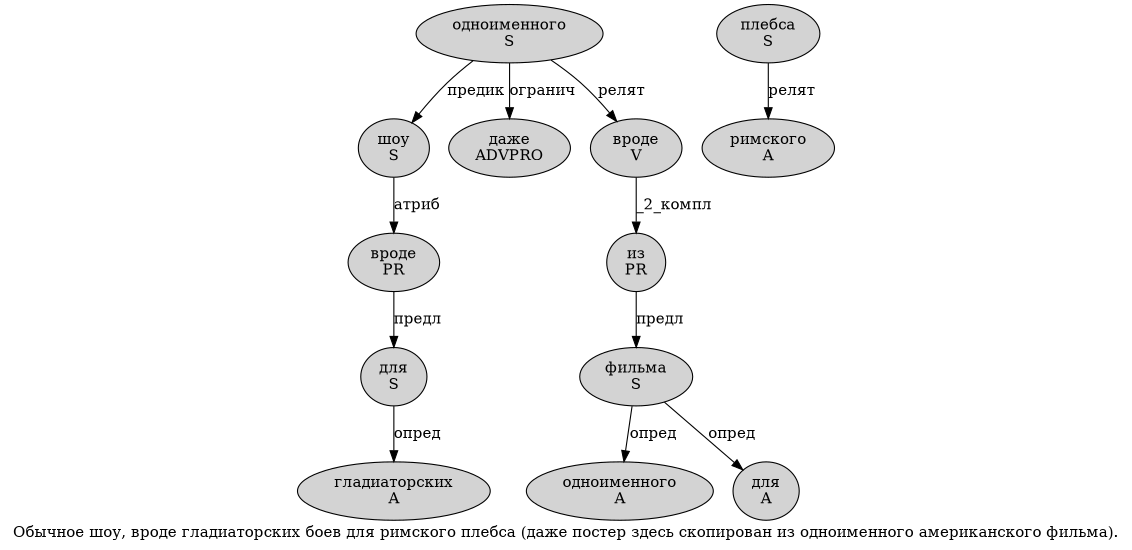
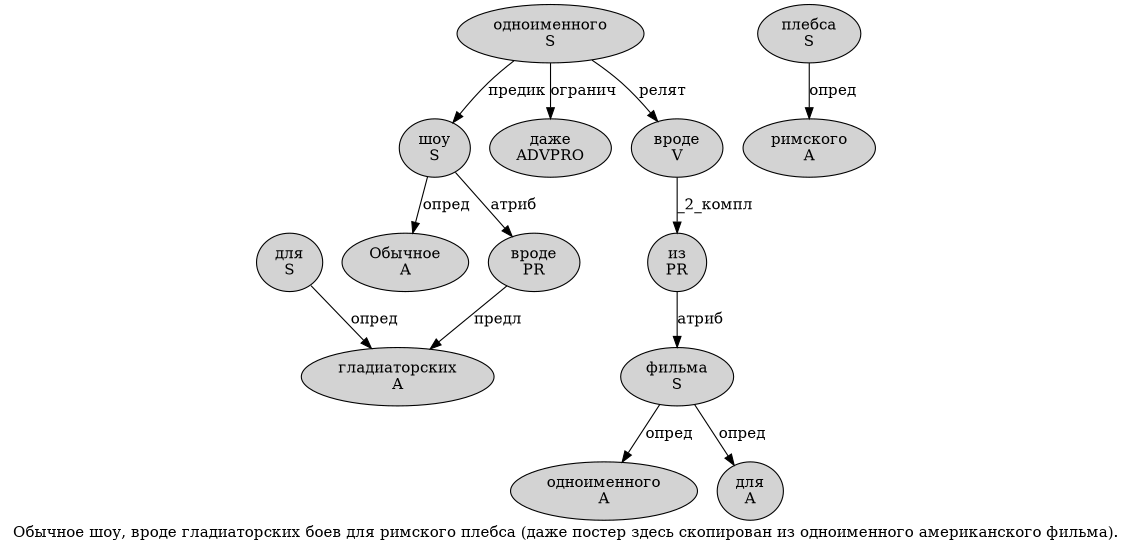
edge "плебса S" -> "римского A": label "релят" -> "опред"
node "Обычное A": added
edge "вроде PR" -> "для S": now "вроде PR" -> "гладиаторских A"
edge "из PR" -> "фильма S": label "предл" -> "атриб"
